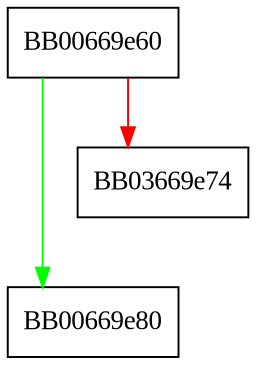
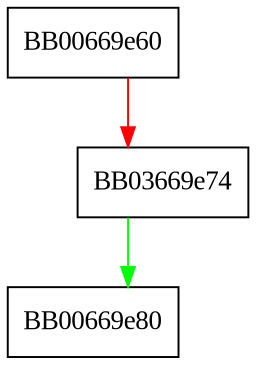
edge "BB00669e60" -> "BB00669e80": now "BB03669e74" -> "BB00669e80"
